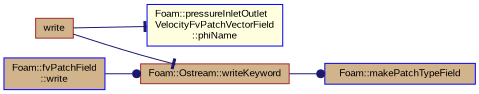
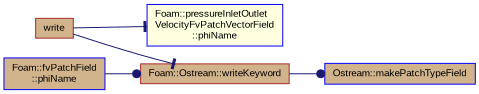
node "Foam::fvPatchField ::write": label "Foam::fvPatchField ::write" -> "Foam::fvPatchField ::phiName"
node "Foam::makePatchTypeField": label "Foam::makePatchTypeField" -> "Ostream::makePatchTypeField"
